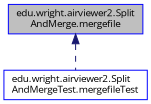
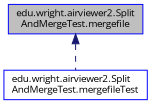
node "edu.wright.airviewer2.Split AndMerge.mergefile": label "edu.wright.airviewer2.Split AndMerge.mergefile" -> "edu.wright.airviewer2.Split AndMergeTest.mergefile"
